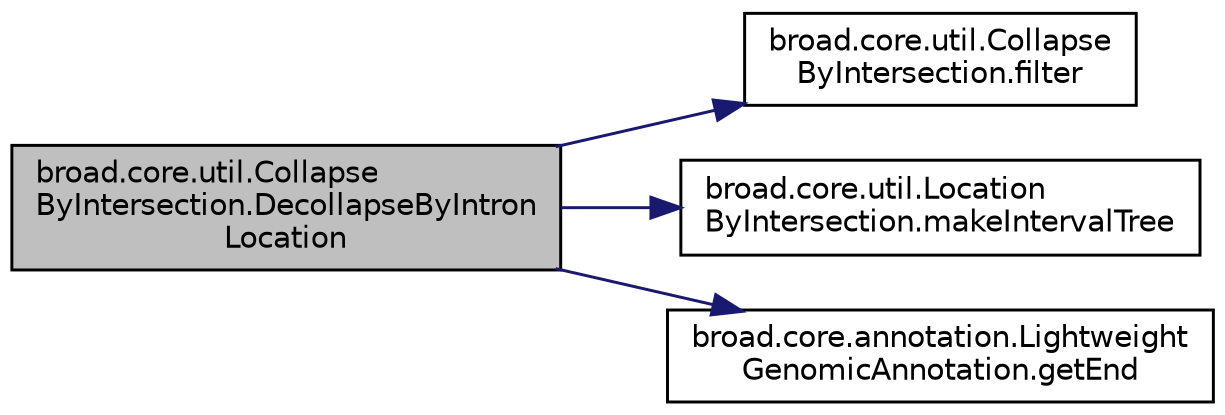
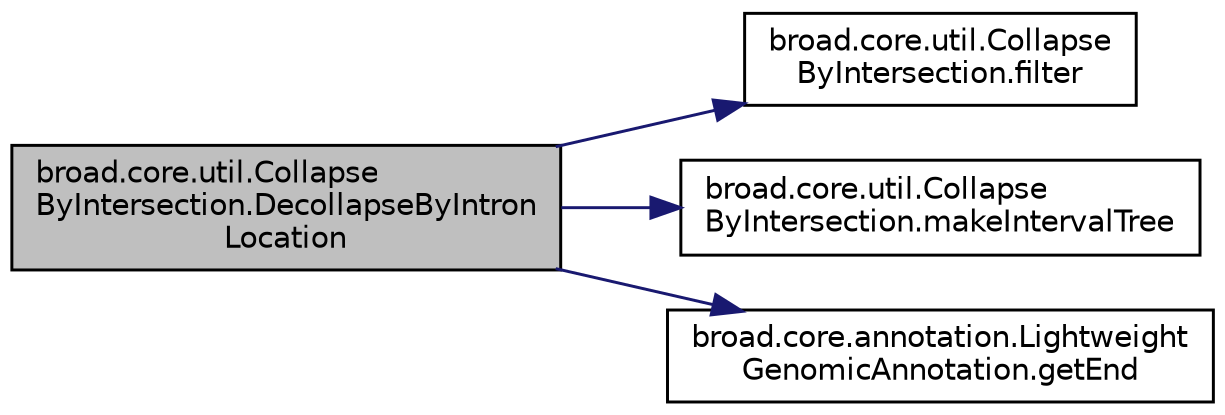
node "broad.core.util.Location ByIntersection.makeIntervalTree": label "broad.core.util.Location ByIntersection.makeIntervalTree" -> "broad.core.util.Collapse ByIntersection.makeIntervalTree"
